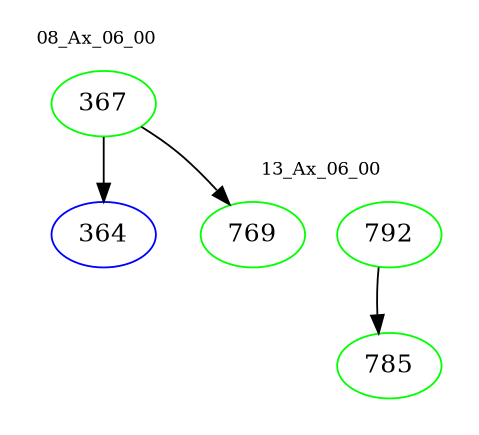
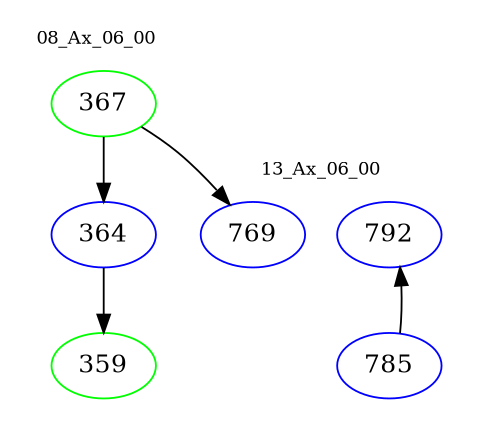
node "769": color green -> blue
node "792": color green -> blue
edge "792" -> "785": reversed
node "359": added
node "785": color green -> blue
